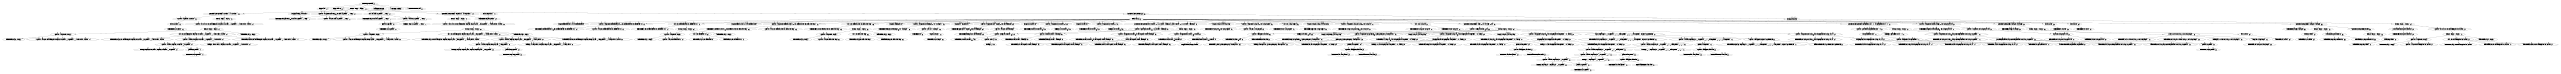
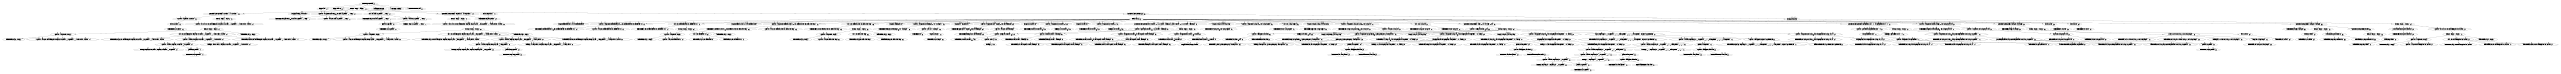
node "(<operator>.alloc,new String(tmpBuf))": removed
node "(<operator>.alloc,new String(buf))": added
node "(IDENTIFIER,val,this.stringReplace(newString, tok, val))": removed
